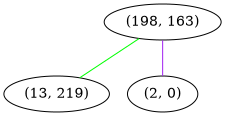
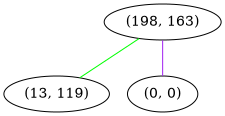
node "(13, 219)": label "(13, 219)" -> "(13, 119)"
node "(2, 0)": label "(2, 0)" -> "(0, 0)"
